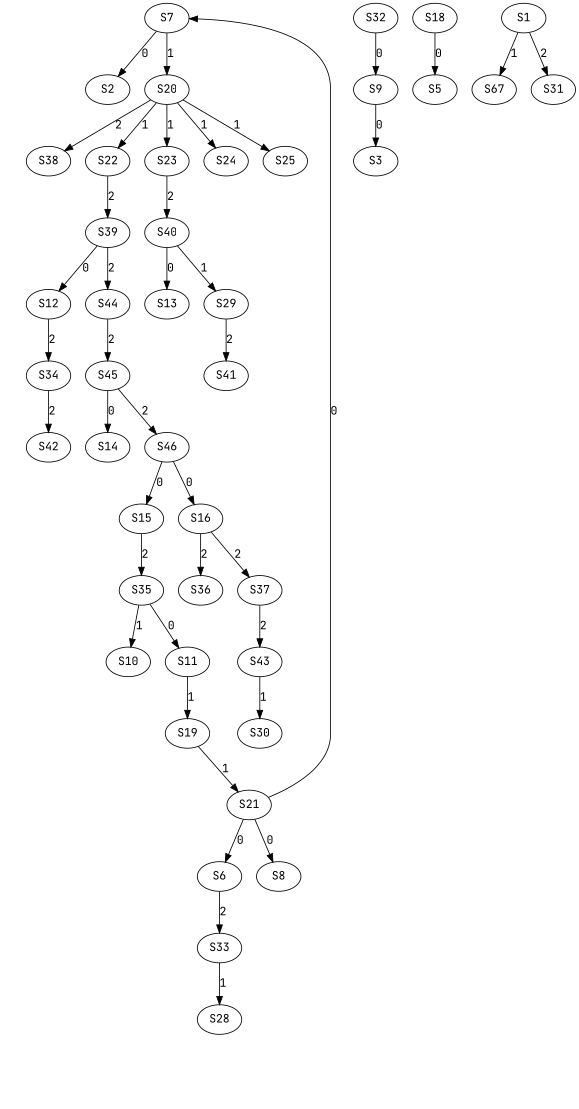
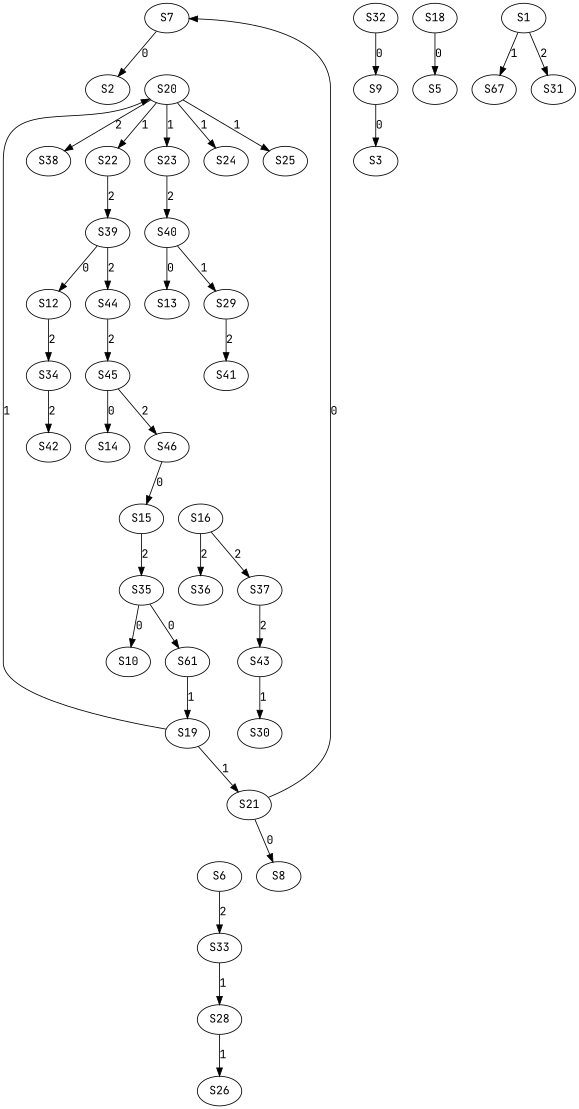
edge "S7" -> "S20": now "S19" -> "S20"
edge "S46" -> "S16": removed, label "0"
edge "S35" -> "S10": label "1" -> "0"
node "S11": label "S11" -> "S61"
edge "S21" -> "S6": removed, label "0"
node "S26": added
